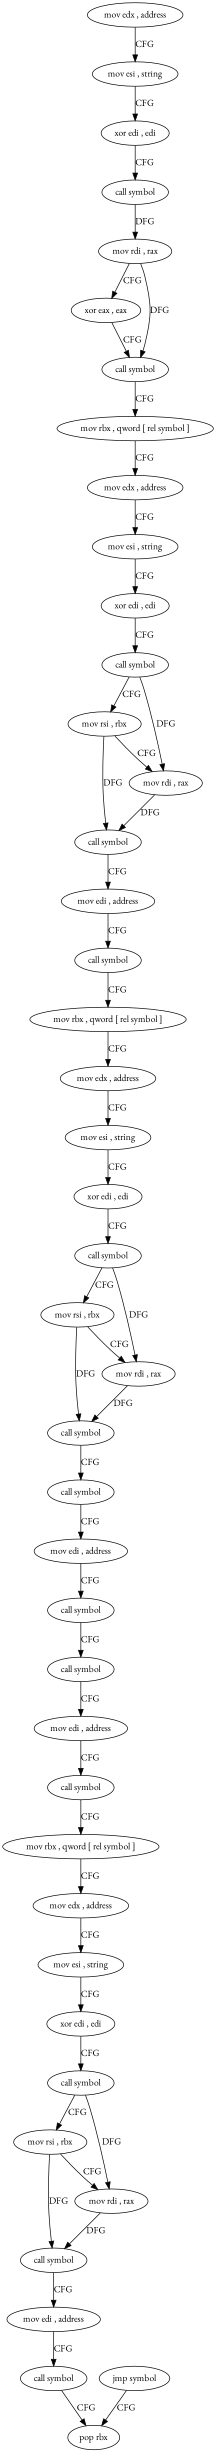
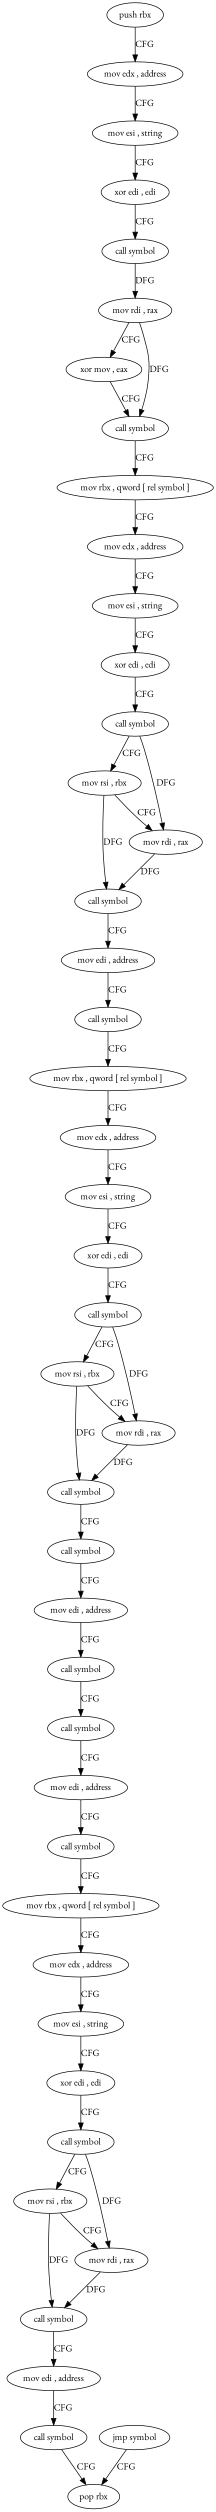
node "push rbx": added
node "xor eax , eax": label "xor eax , eax" -> "xor mov , eax"
